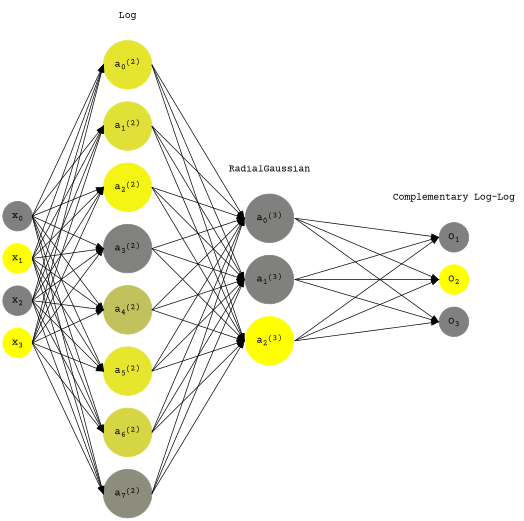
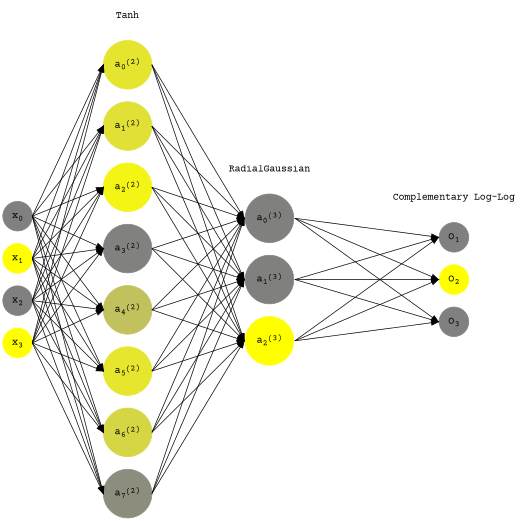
node "Log": label "Log" -> "Tanh"
